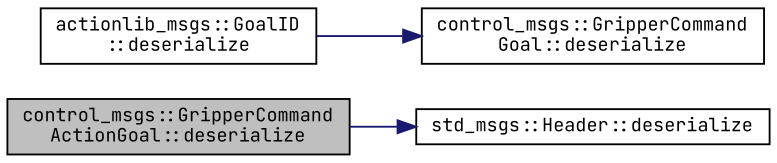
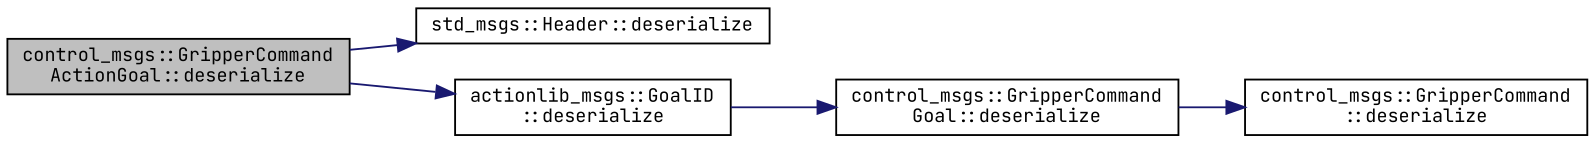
edge "control_msgs::GripperCommand ActionGoal::deserialize" -> "actionlib_msgs::GoalID ::deserialize": added
node "control_msgs::GripperCommand ::deserialize": added
